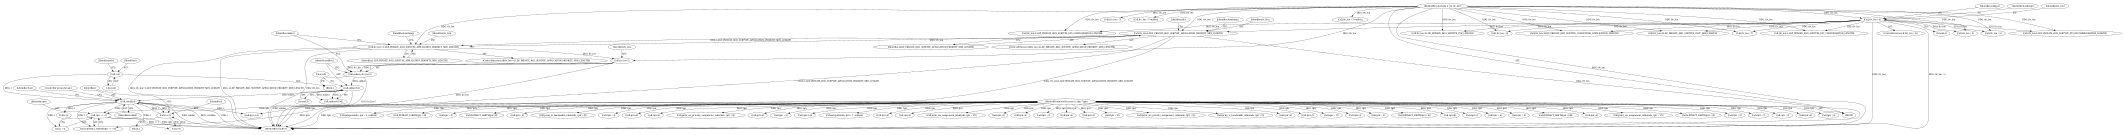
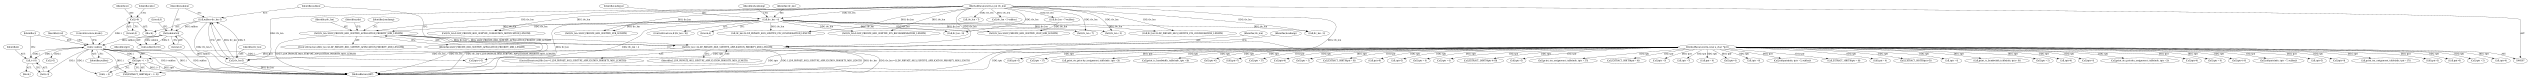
edge "(MethodParameterIn,u_int tlv_len)" -> "(Call,tlv_len<LLDP_PRIVATE_8021_SUBTYPE_CDCP_MIN_LENGTH)": now "(Call,tlv_len < 7+sublen)" -> "(Call,tlv_len<LLDP_PRIVATE_8021_SUBTYPE_CDCP_MIN_LENGTH)"
edge "(Call,sublen=tlv_len-5)" -> "(Call,tlv_len-5)": added, label "CFG:"
